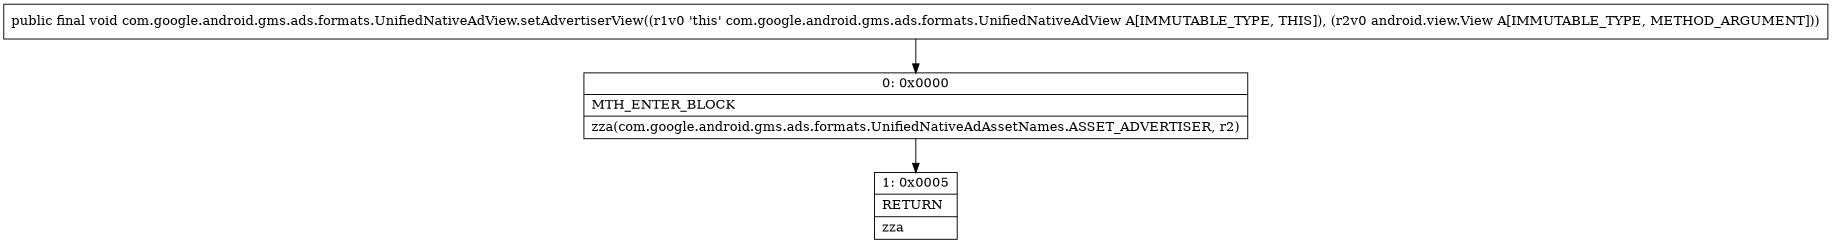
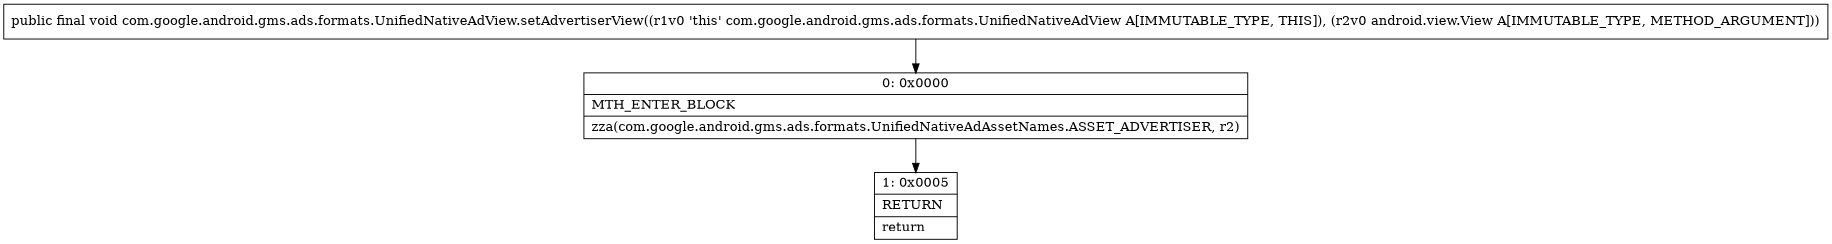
node "1: 0x0005": text "zza" -> "return"
